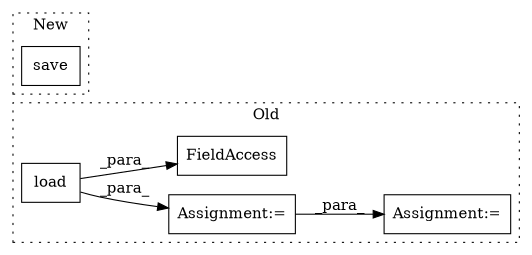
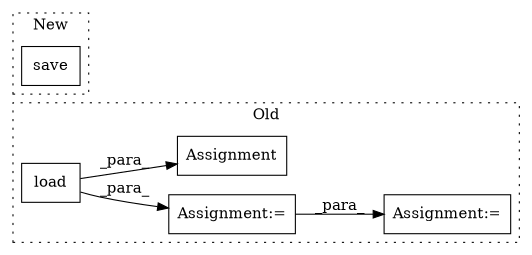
node "FieldAccess": label "FieldAccess" -> "Assignment"
